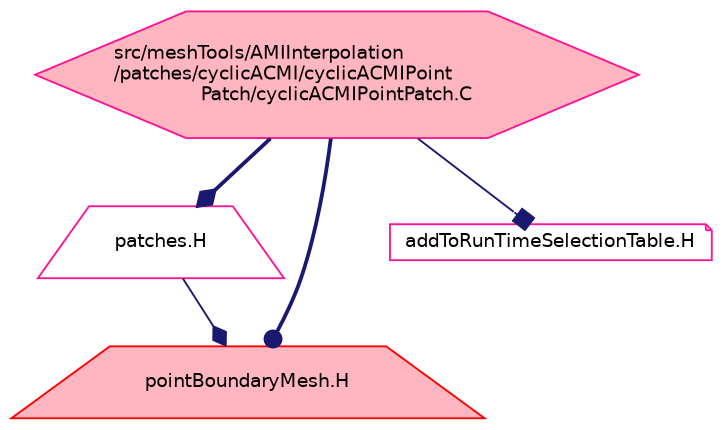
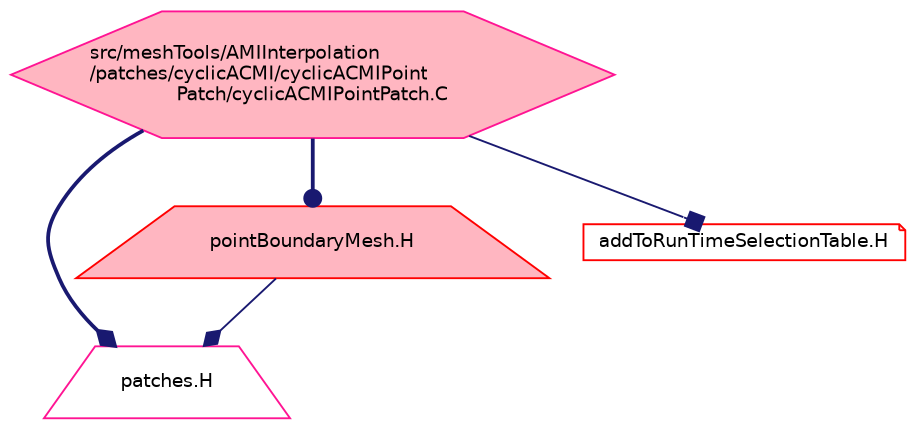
node "addToRunTimeSelectionTable.H": color deeppink -> red
edge "patches.H" -> "pointBoundaryMesh.H": reversed
